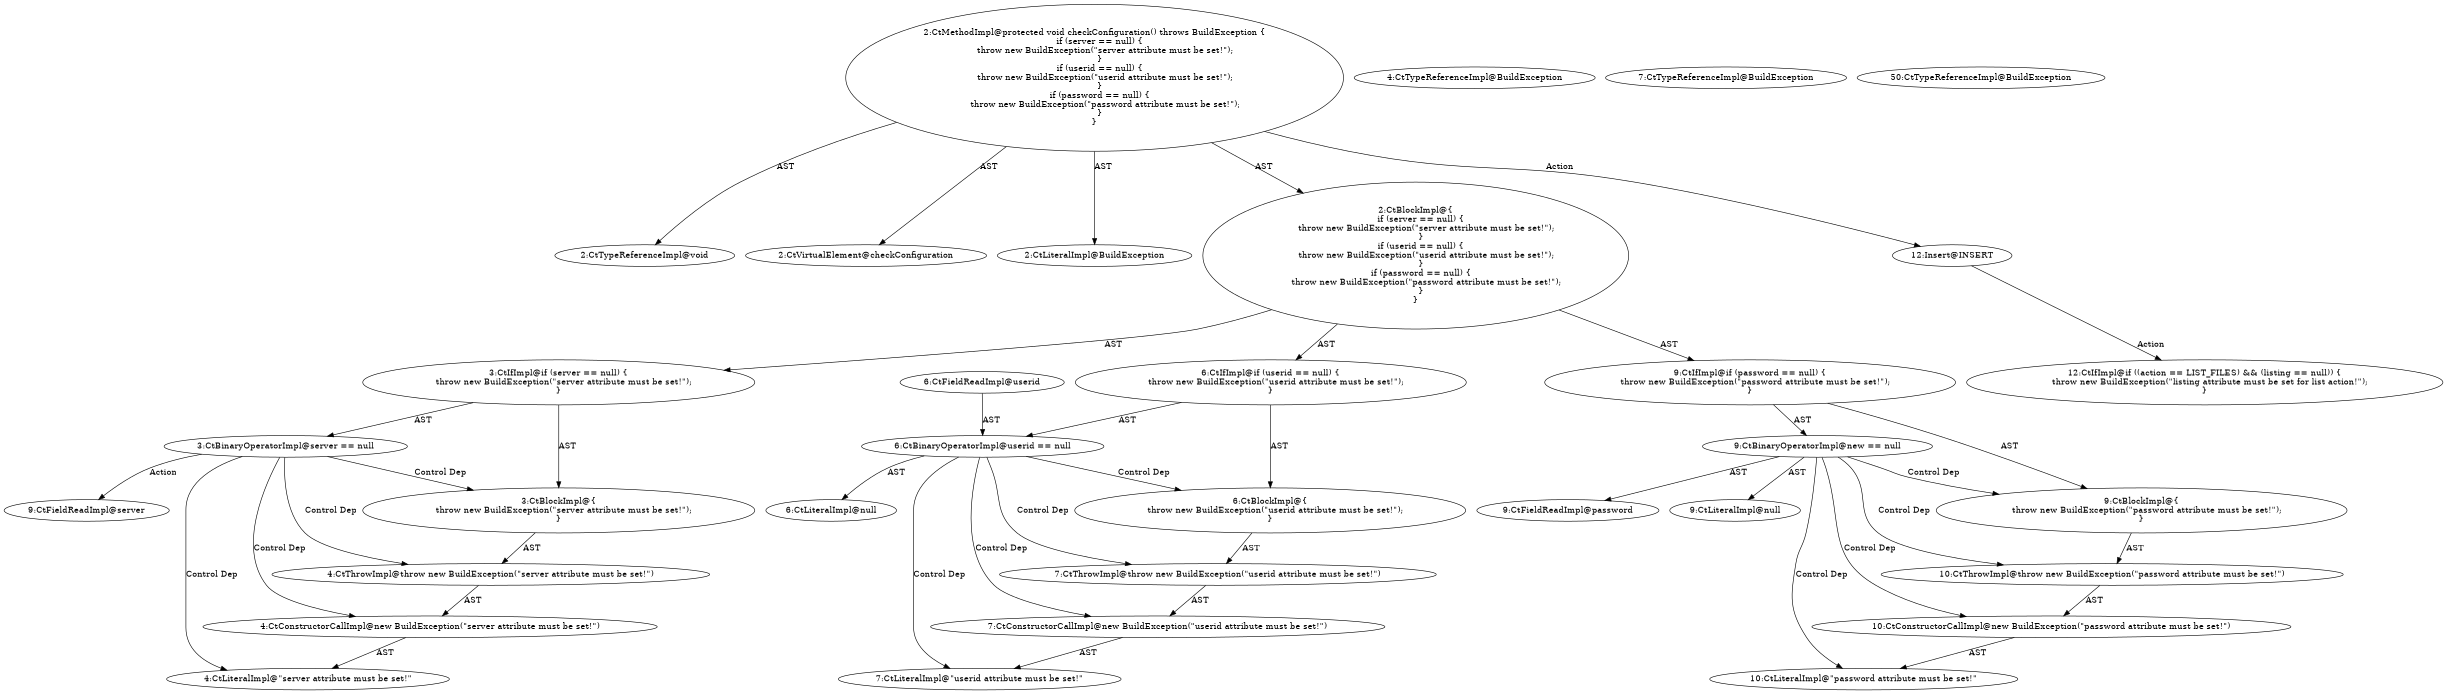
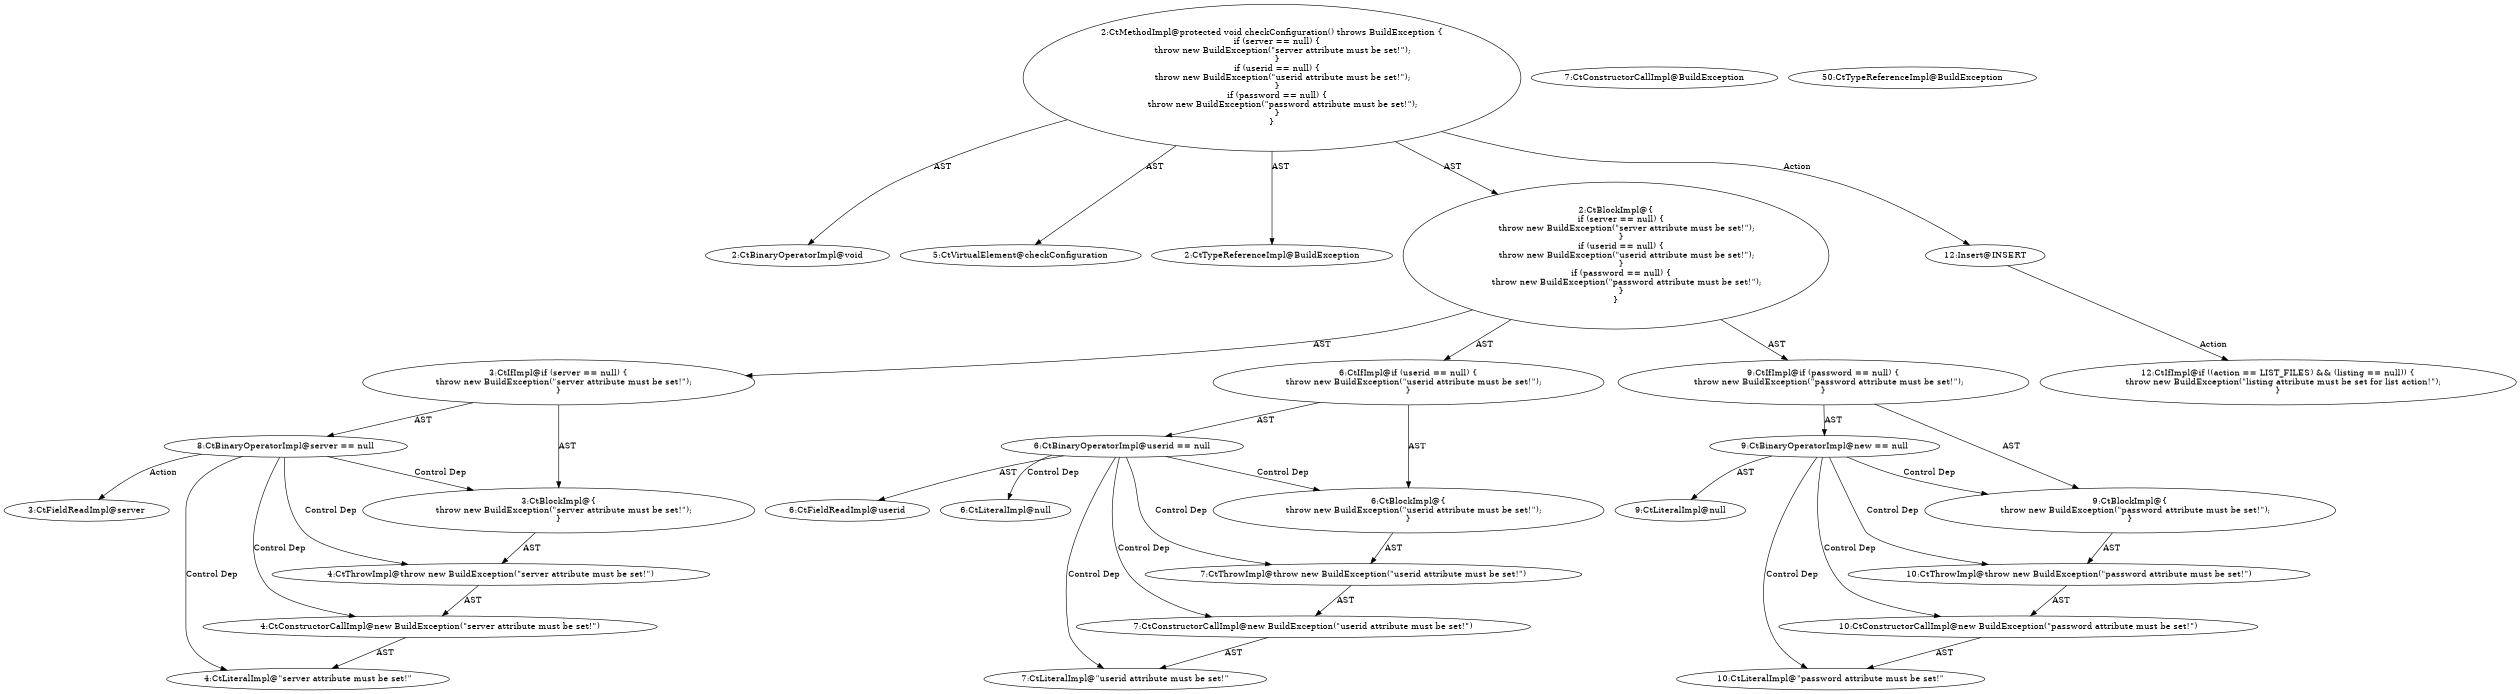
node "4:CtTypeReferenceImpl@BuildException": removed
node "7:CtTypeReferenceImpl@BuildException": label "7:CtTypeReferenceImpl@BuildException" -> "7:CtConstructorCallImpl@BuildException"
node "2:CtTypeReferenceImpl@void": label "2:CtTypeReferenceImpl@void" -> "2:CtBinaryOperatorImpl@void"
node "2:CtVirtualElement@checkConfiguration": label "2:CtVirtualElement@checkConfiguration" -> "5:CtVirtualElement@checkConfiguration"
node "2:CtLiteralImpl@BuildException": label "2:CtLiteralImpl@BuildException" -> "2:CtTypeReferenceImpl@BuildException"
edge "6:CtFieldReadImpl@userid" -> "6:CtBinaryOperatorImpl@userid == null": reversed
node "3:CtBinaryOperatorImpl@server == null": label "3:CtBinaryOperatorImpl@server == null" -> "8:CtBinaryOperatorImpl@server == null"
edge "6:CtBinaryOperatorImpl@userid == null" -> "6:CtLiteralImpl@null": label "AST" -> "Control Dep"
node "9:CtFieldReadImpl@server": label "9:CtFieldReadImpl@server" -> "3:CtFieldReadImpl@server"
node "9:CtFieldReadImpl@password": removed
